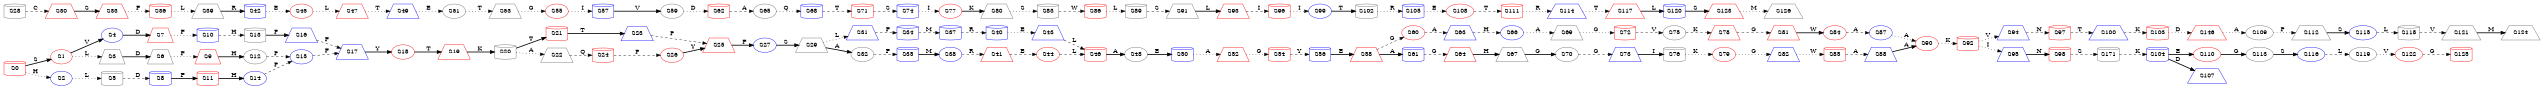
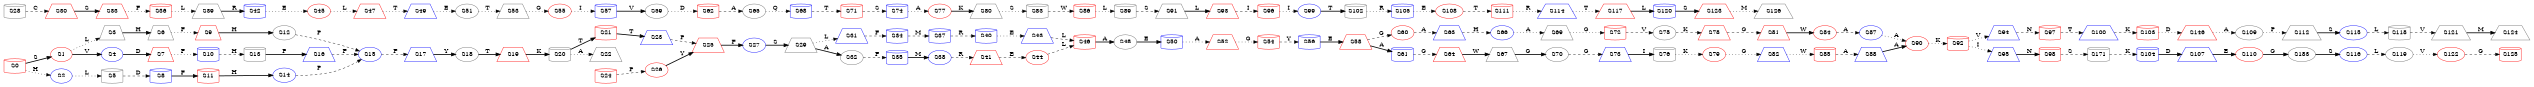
edge "S74" -> "S77": label "I" -> "A"
edge "S16" -> "S17": now "S16" -> "S15"
edge "S64" -> "S67": label "H" -> "W"
node "S18": color red -> gray40
edge "S3" -> "S6": label "D" -> "H"
edge "S104" -> "S110": now "S107" -> "S110"
node "S113": label "S113" -> "S183"
edge "S22" -> "S24": removed, label "Q"
